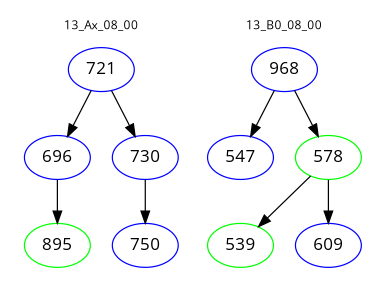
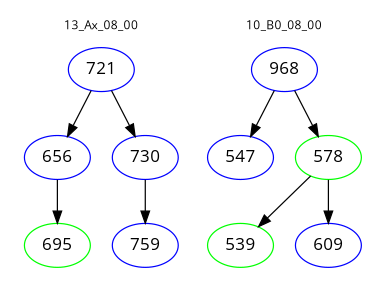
cluster "13_B0_08_00": label "13_B0_08_00" -> "10_B0_08_00"
node "696": label "696" -> "656"
node "895": label "895" -> "695"
node "750": label "750" -> "759"
